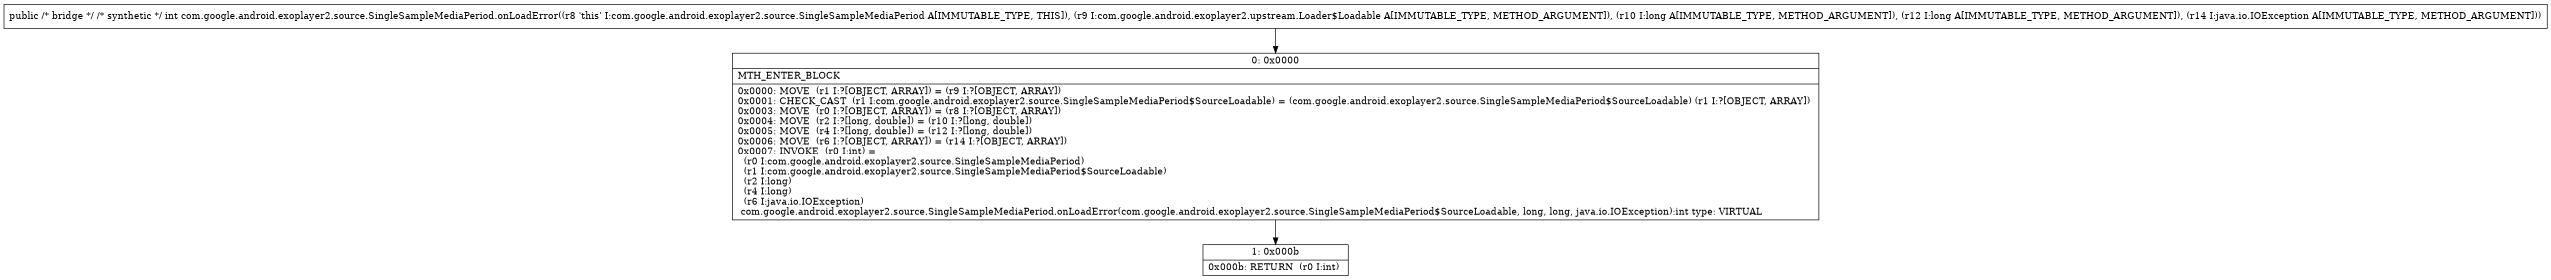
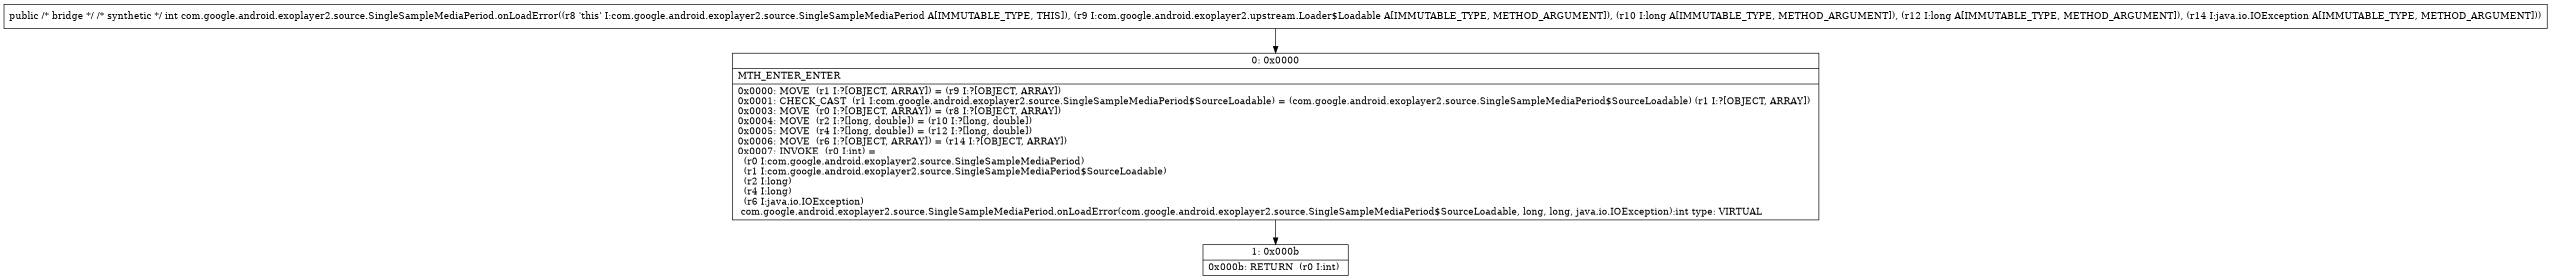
node "0: 0x0000": text "MTH_ENTER_BLOCK" -> "MTH_ENTER_ENTER"
